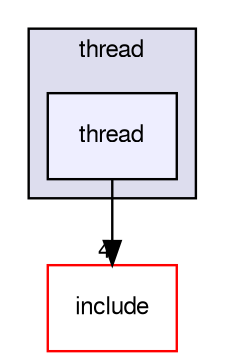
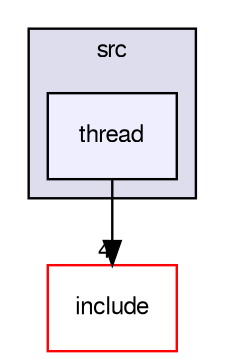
cluster "thread": label "thread" -> "src"
